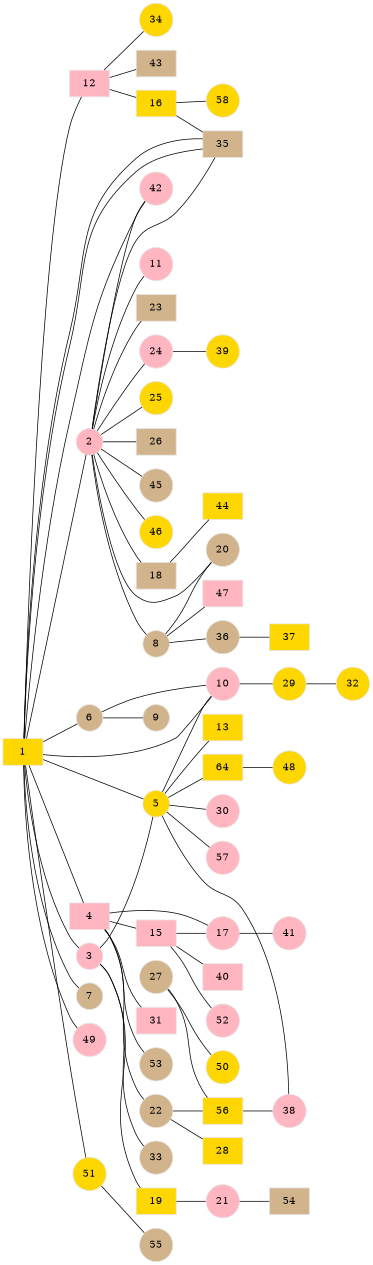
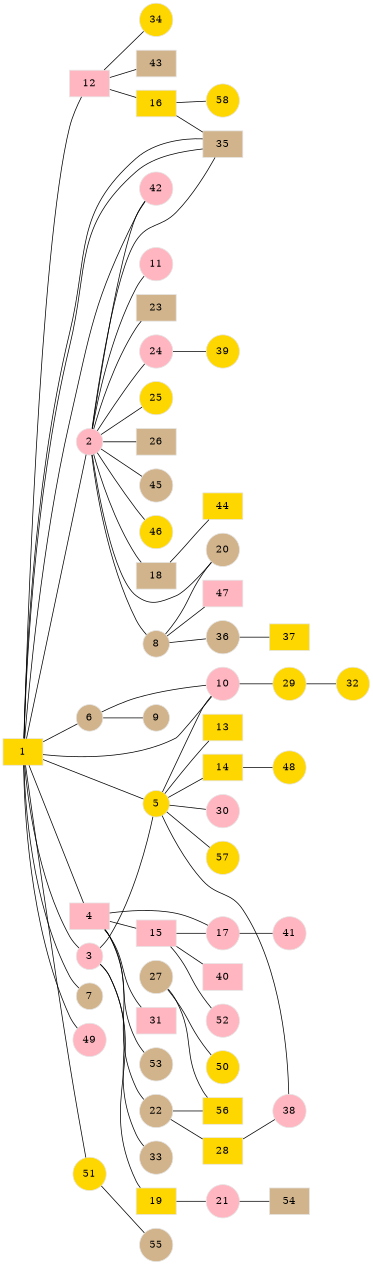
node "64": label "64" -> "14"
node "57": fillcolor lightpink -> gold
edge "56" -- "38": now "28" -- "38"
